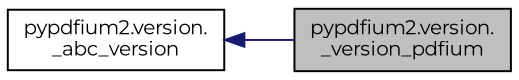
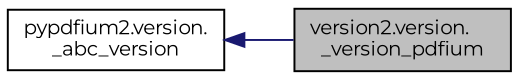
node "pypdfium2.version. _version_pdfium": label "pypdfium2.version. _version_pdfium" -> "version2.version. _version_pdfium"
